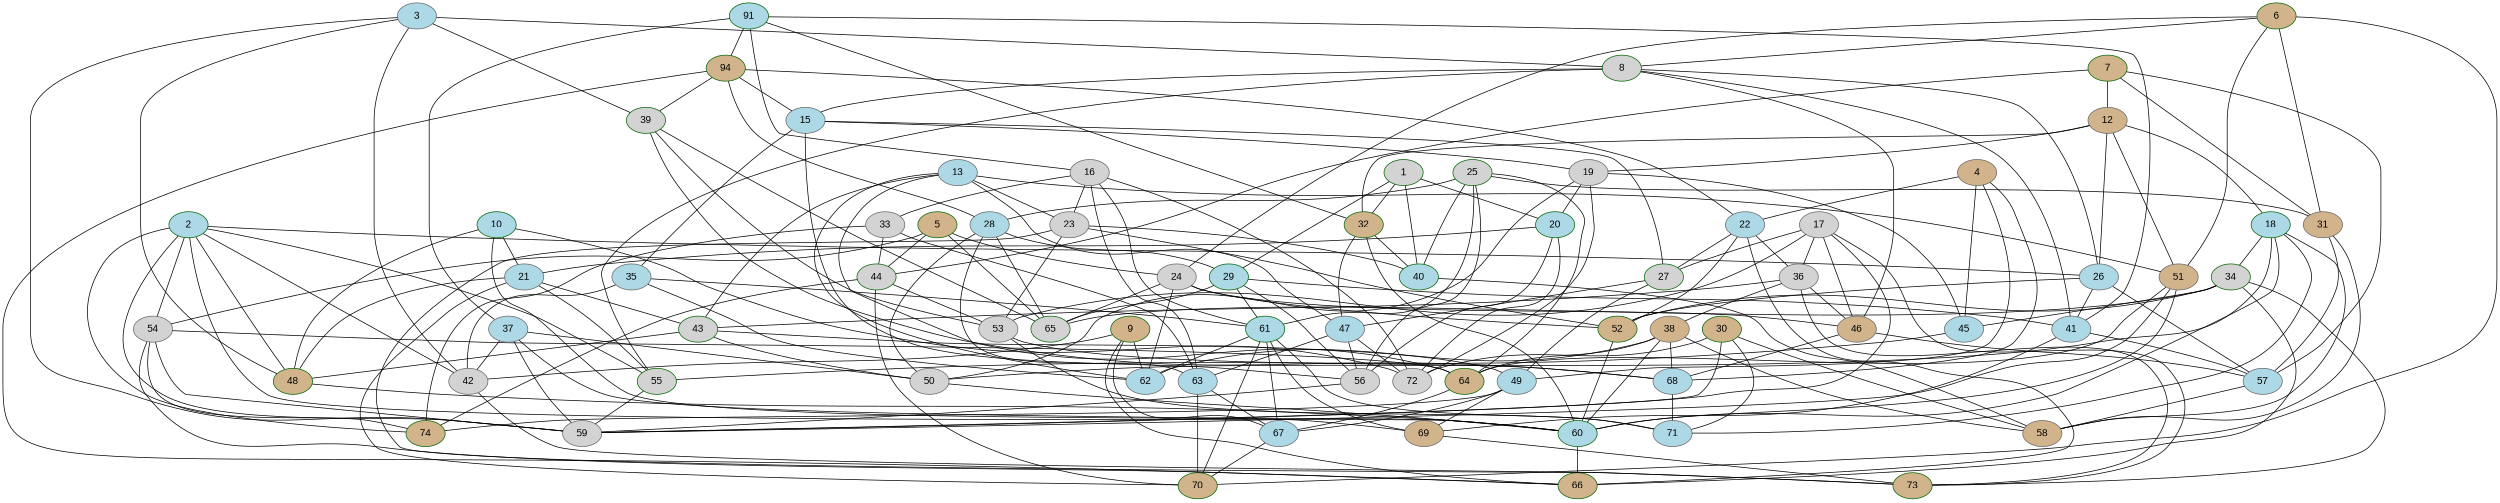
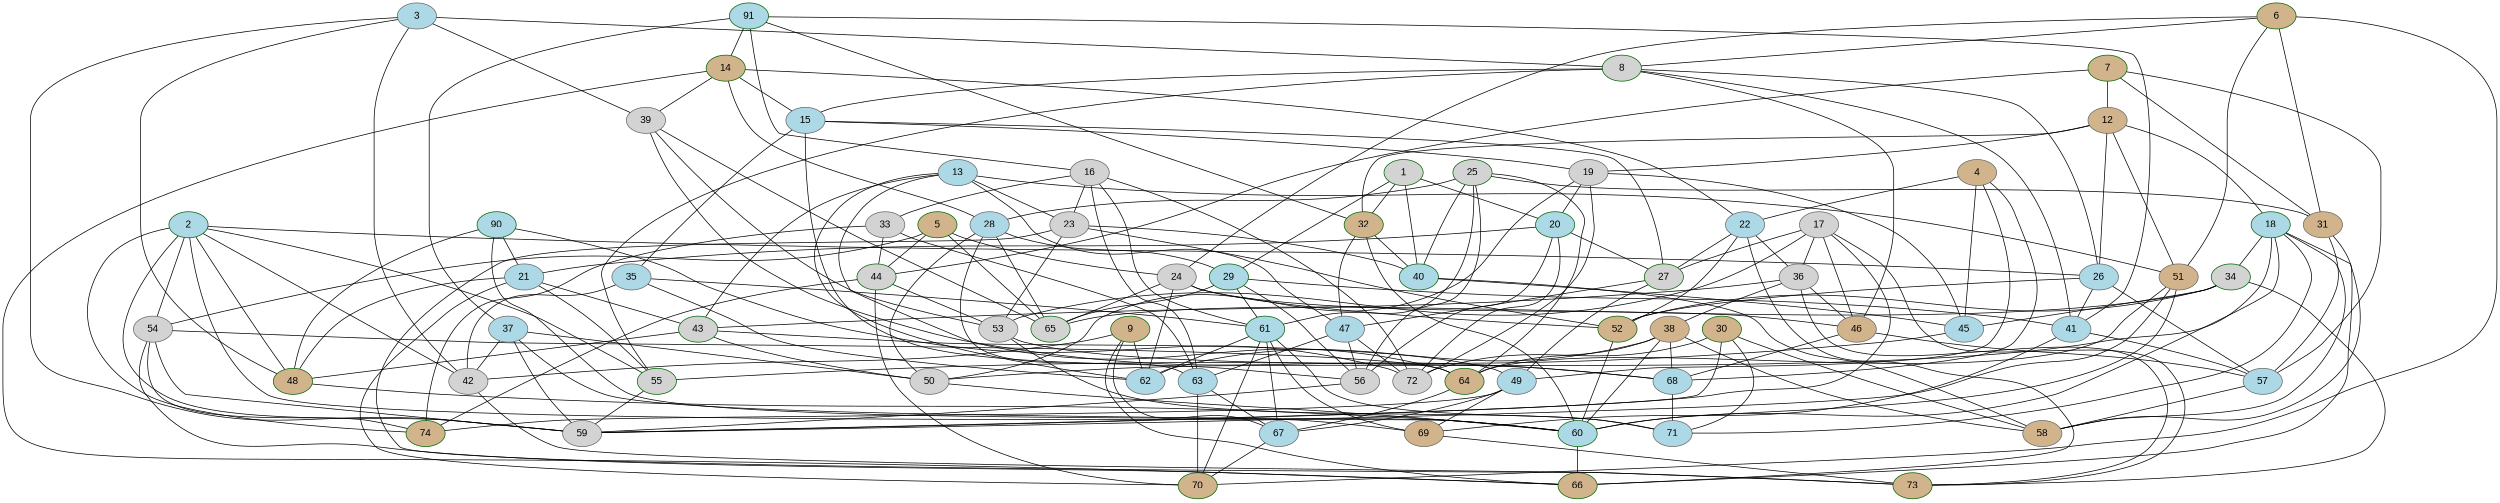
node "94": label "94" -> "14"
node "39": color darkgreen -> gray40
node "10": label "10" -> "90"
edge "20" -- "27": added
edge "40" -- "45": added
edge "34" -- "66": now "18" -- "66"
